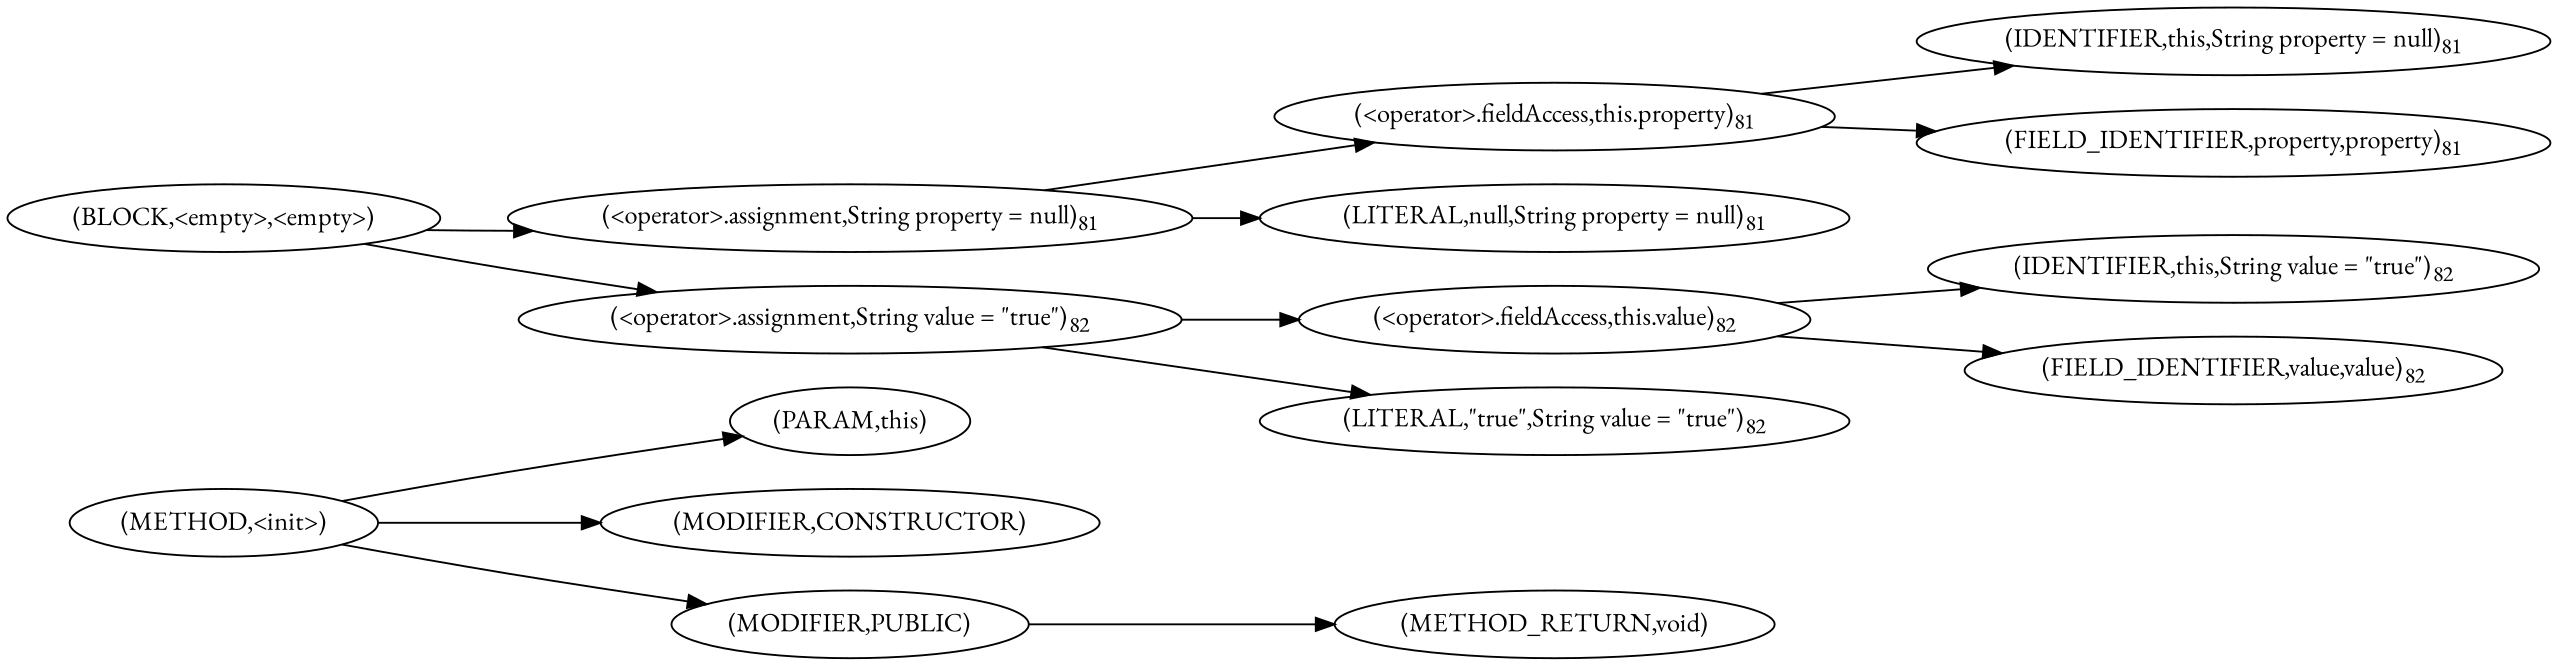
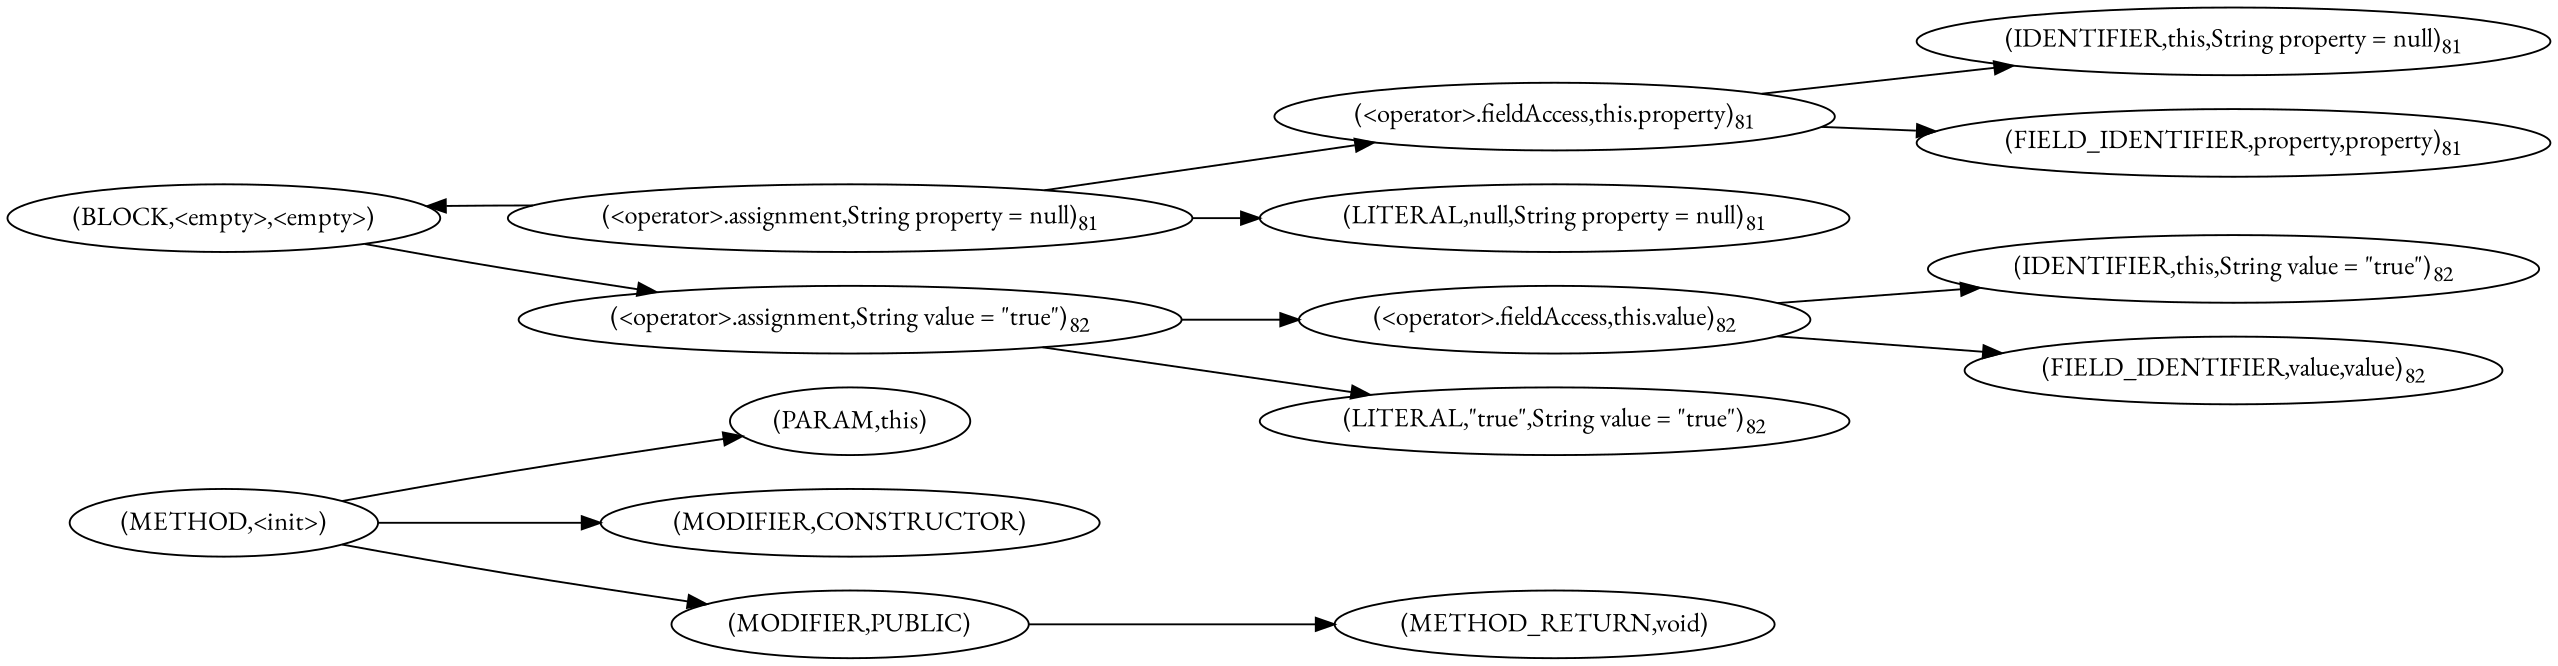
edge "(BLOCK,<empty>,<empty>)" -> "(<operator>.assignment,String property = null)": reversed
